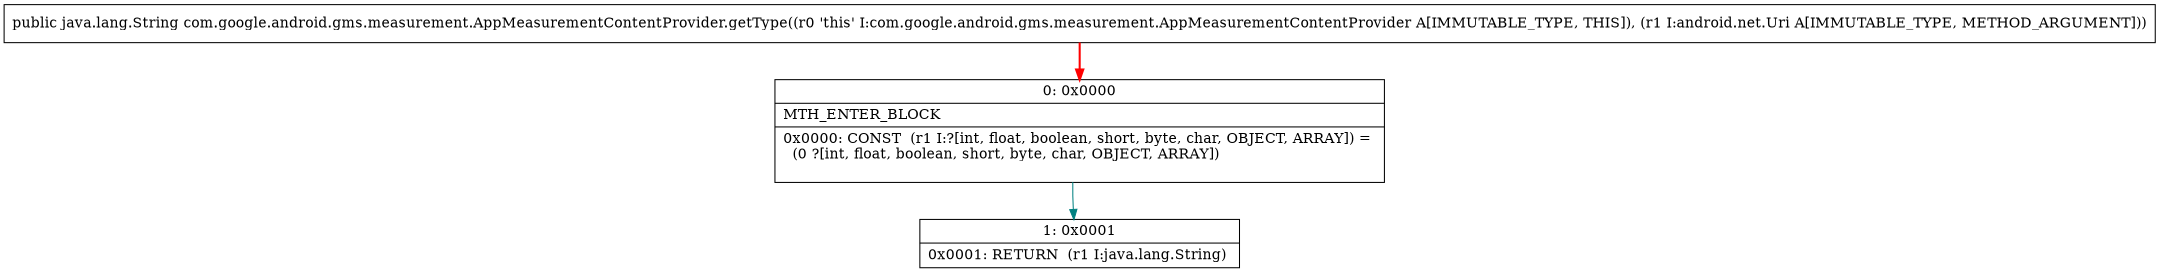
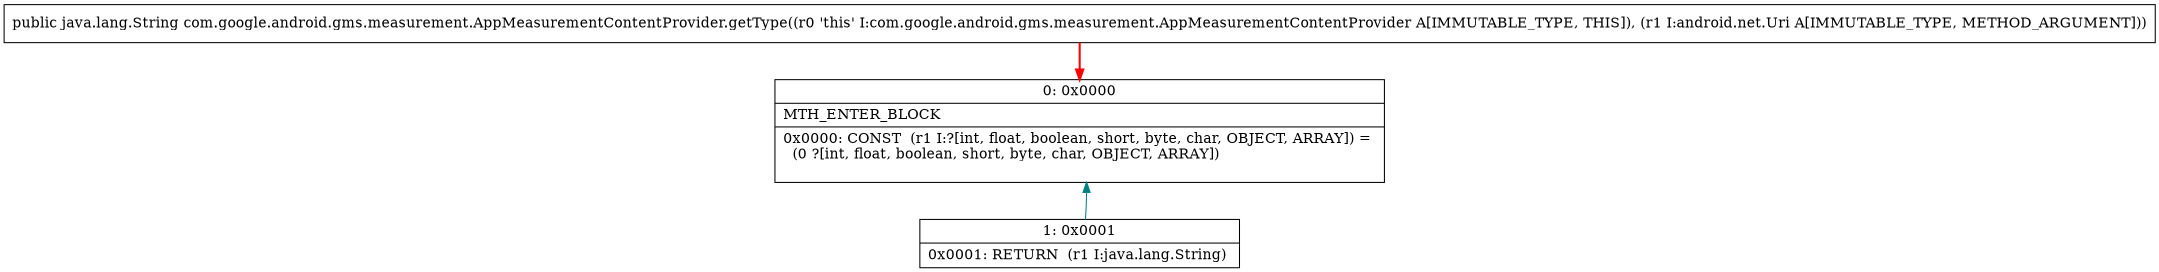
edge "0: 0x0000" -> "1: 0x0001": reversed
